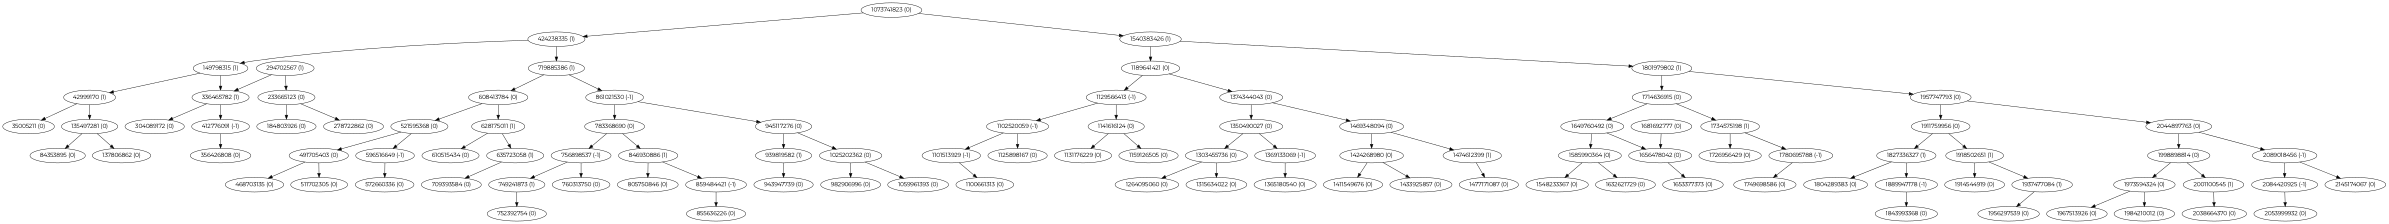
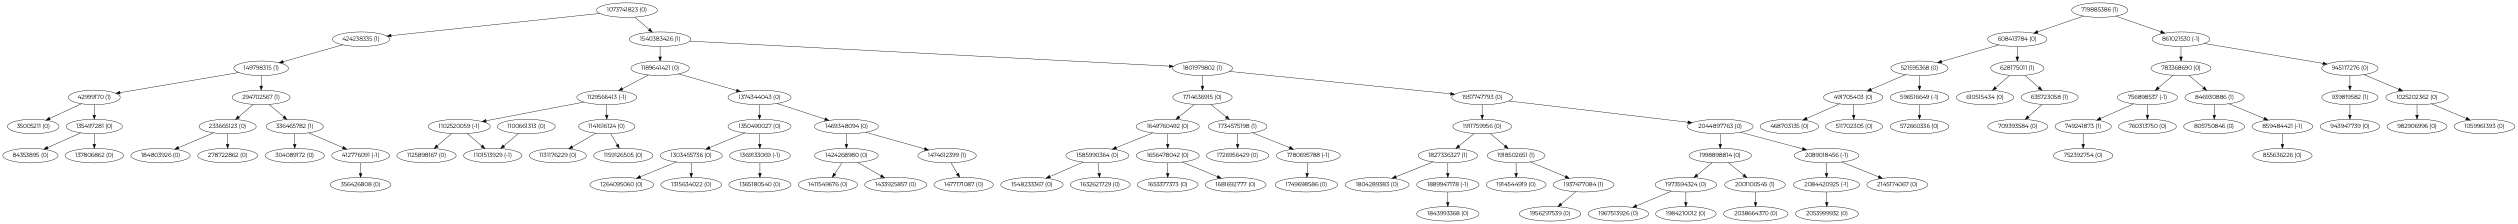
edge "424238335 (1)" -> "719885386 (1)": removed
edge "149798315 (1)" -> "336465782 (1)": now "149798315 (1)" -> "294702567 (1)"
edge "1681692777 (0)" -> "1656478042 (0)": reversed
edge "1101513929 (-1)" -> "1100661313 (0)": reversed
